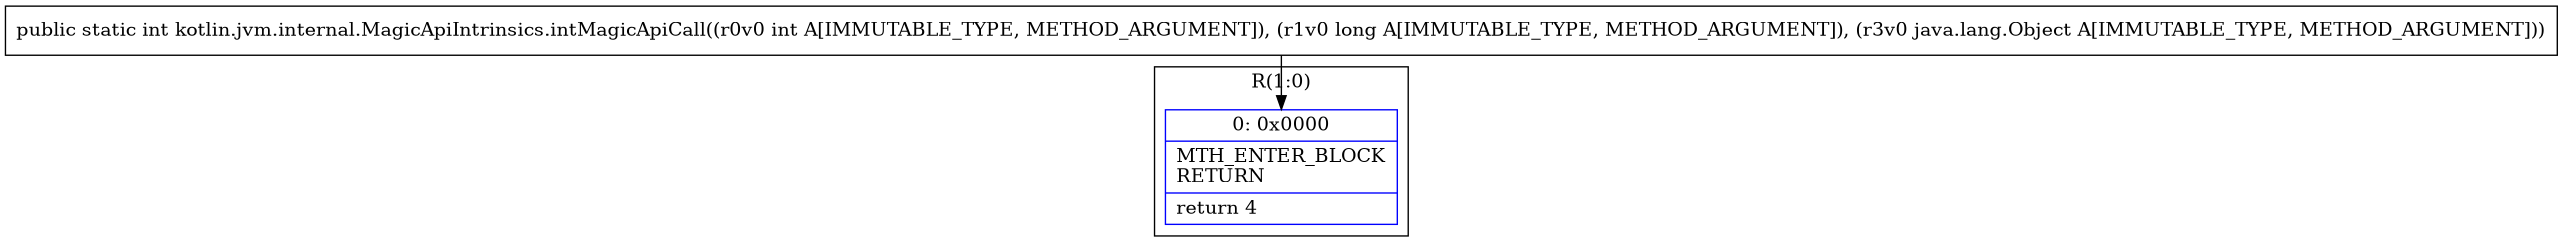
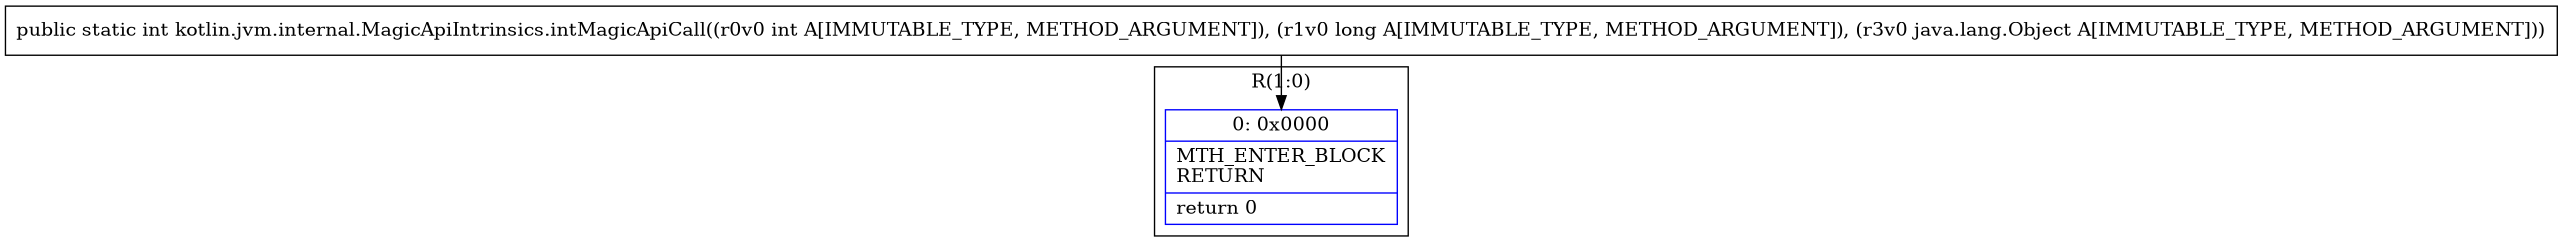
node "0: 0x0000": text "return 4" -> "return 0"
